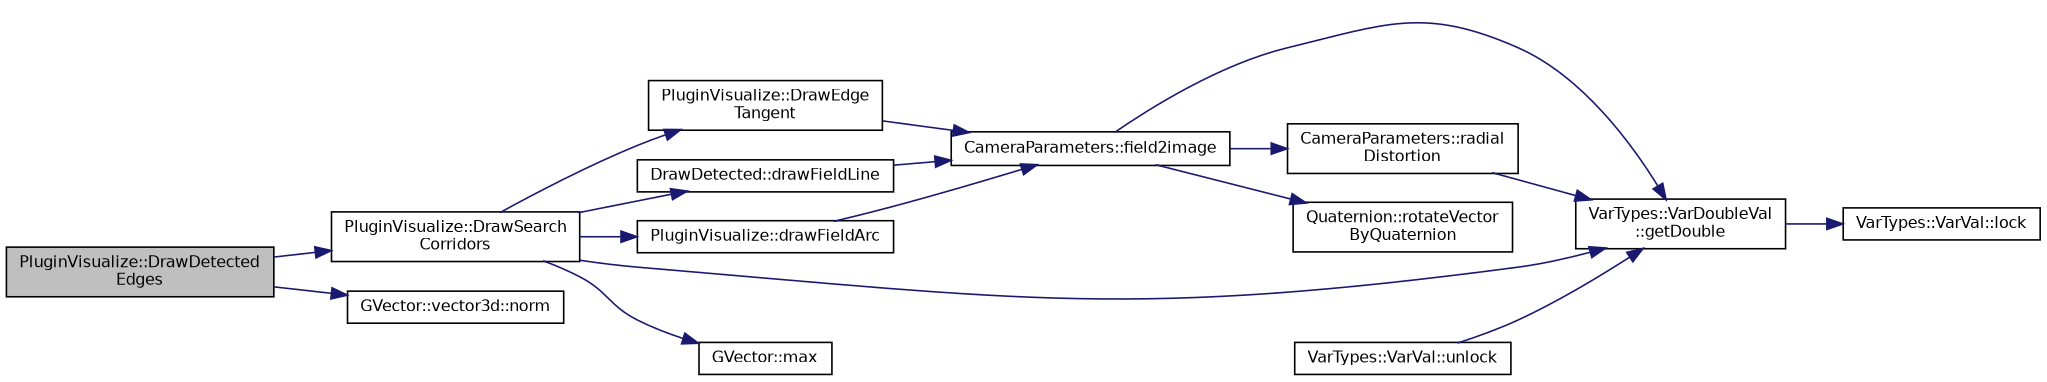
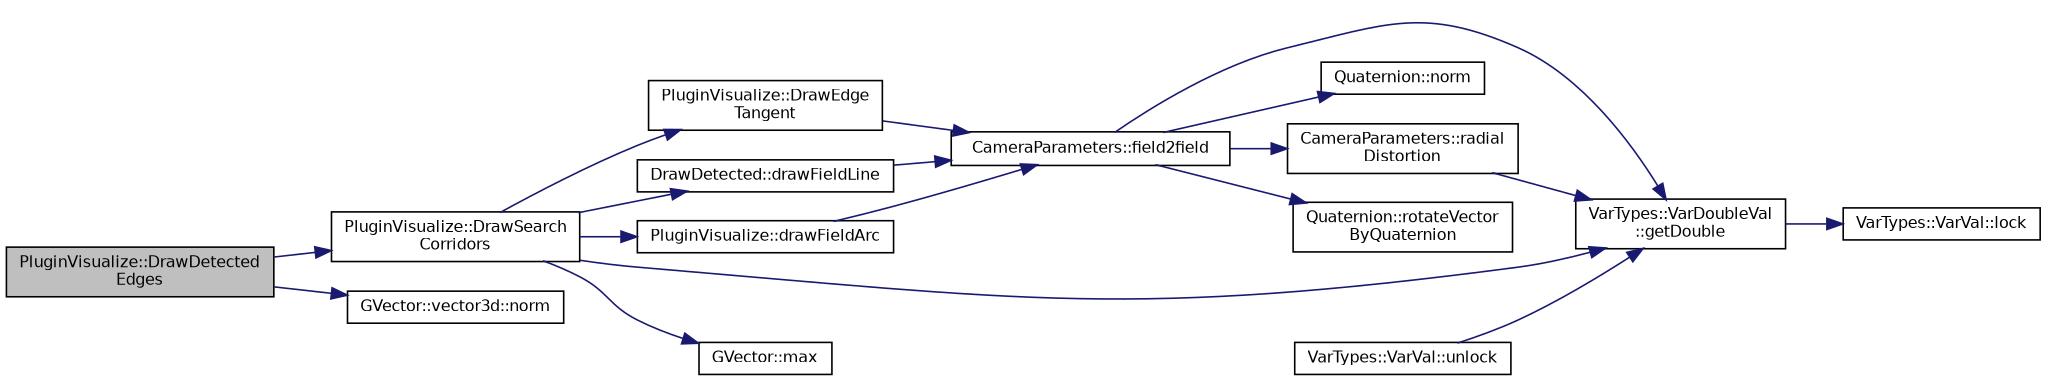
node "Quaternion::norm": added
node "CameraParameters::field2image": label "CameraParameters::field2image" -> "CameraParameters::field2field"
